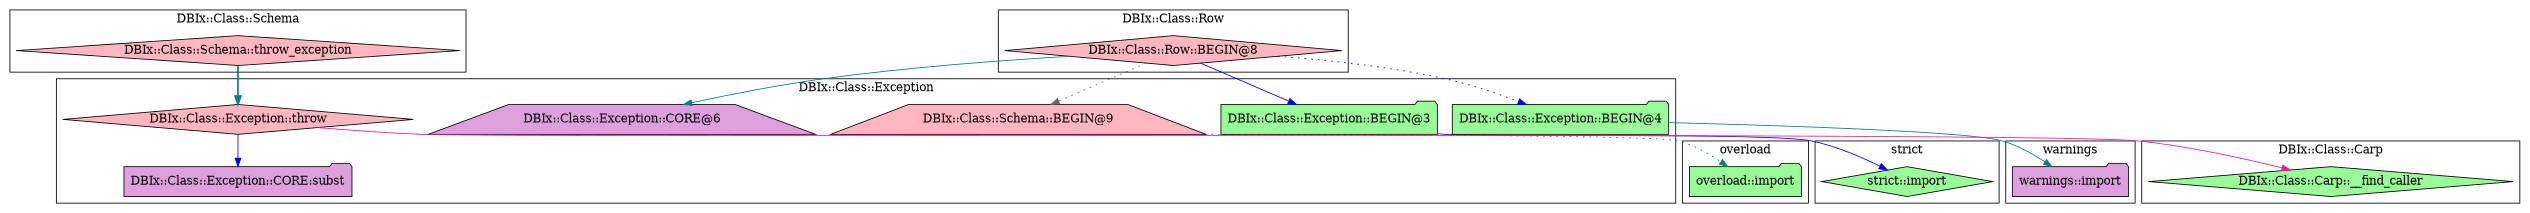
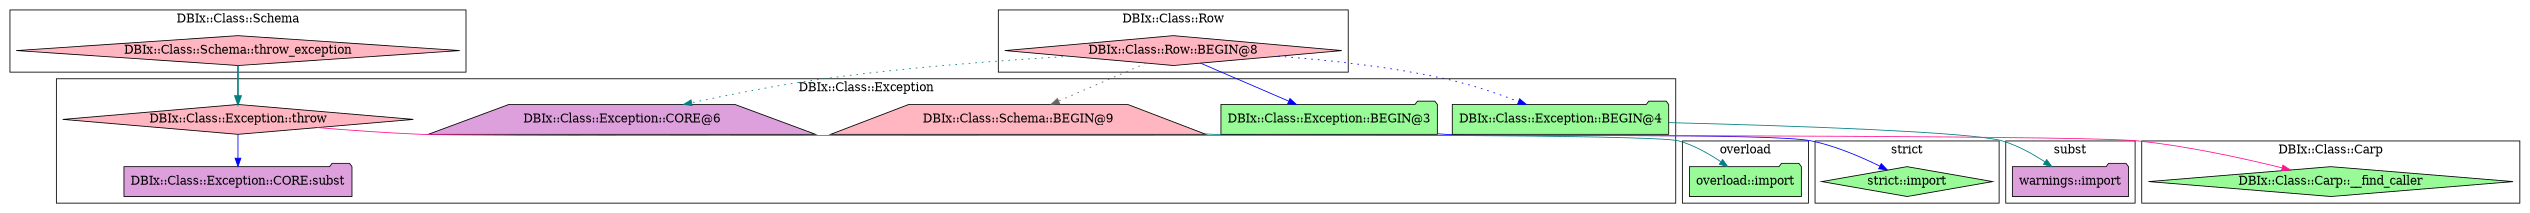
edge "DBIx::Class::Row::BEGIN@8" -> "DBIx::Class::Exception::CORE@6": style solid -> dotted
edge "DBIx::Class::Schema::BEGIN@9" -> "overload::import": style dotted -> solid
cluster "warnings": label "warnings" -> "subst"
